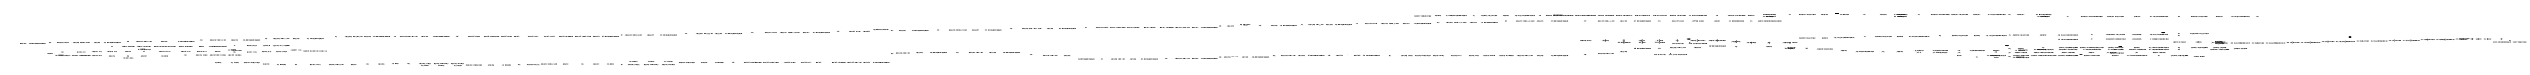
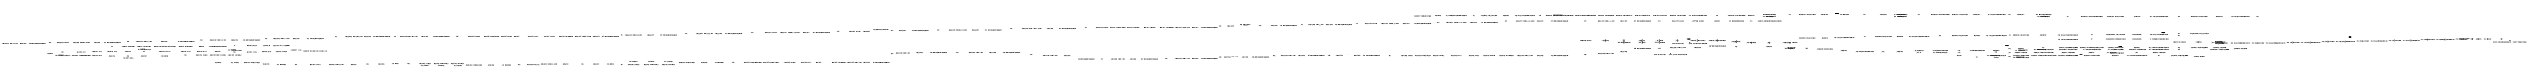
node "END-ROUTINE-13. Block110": text "MOVE CCVS-E-2 TO DUMMY-RECORD" -> "MOVE CCVS-E-2 TO DUMMY-LEFT"
node "SEP-TEST-005-04. Block361": added
